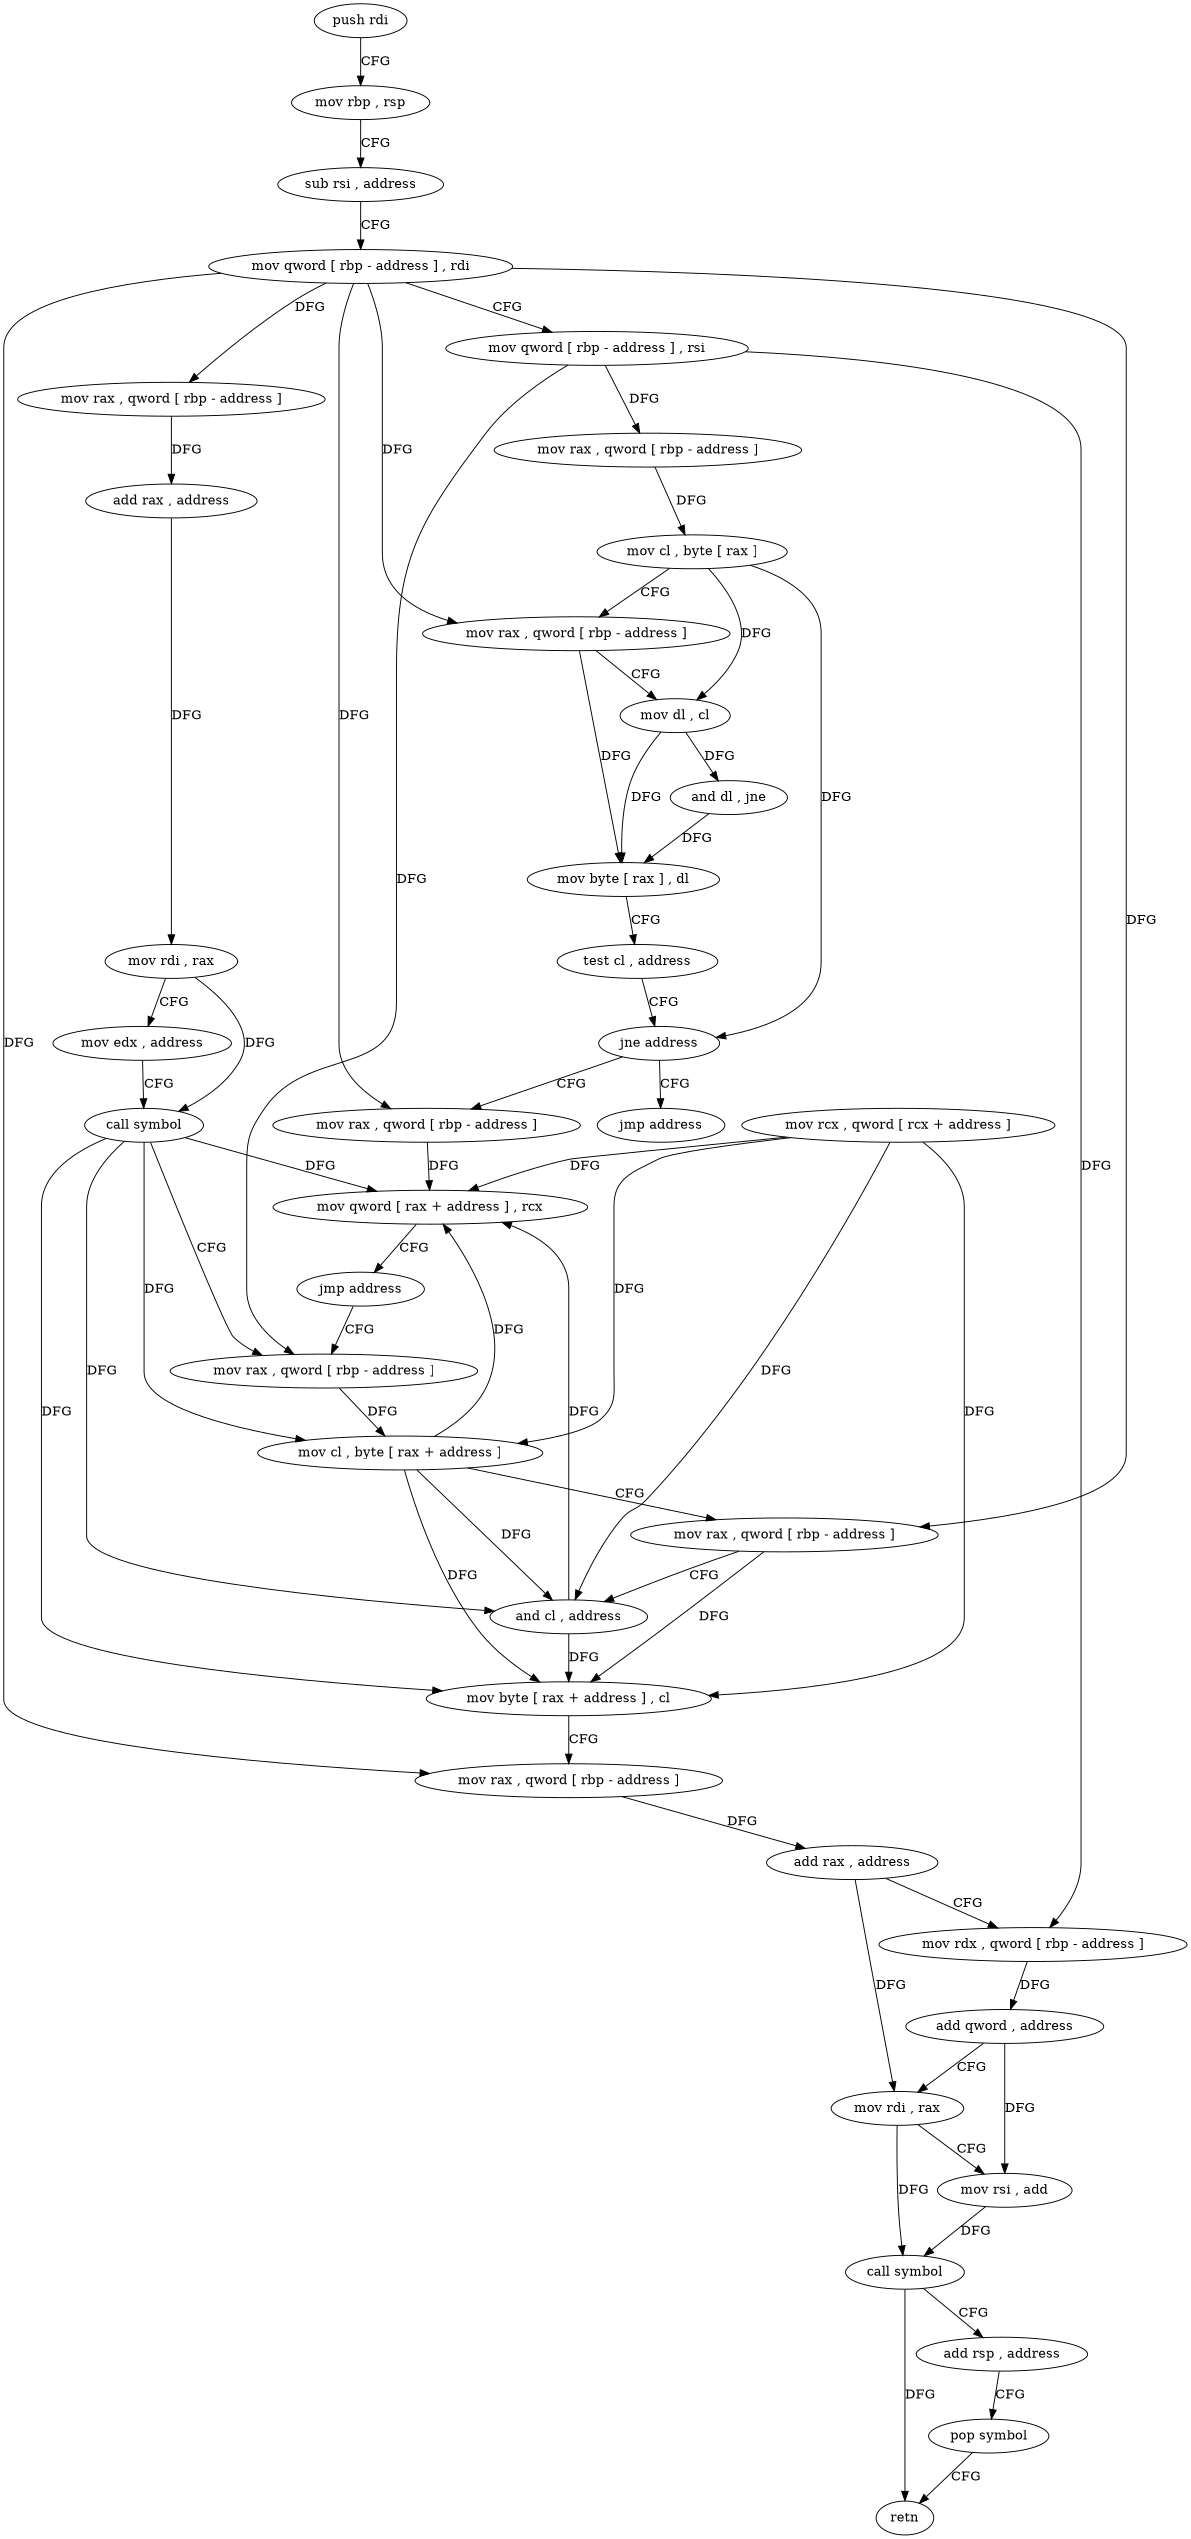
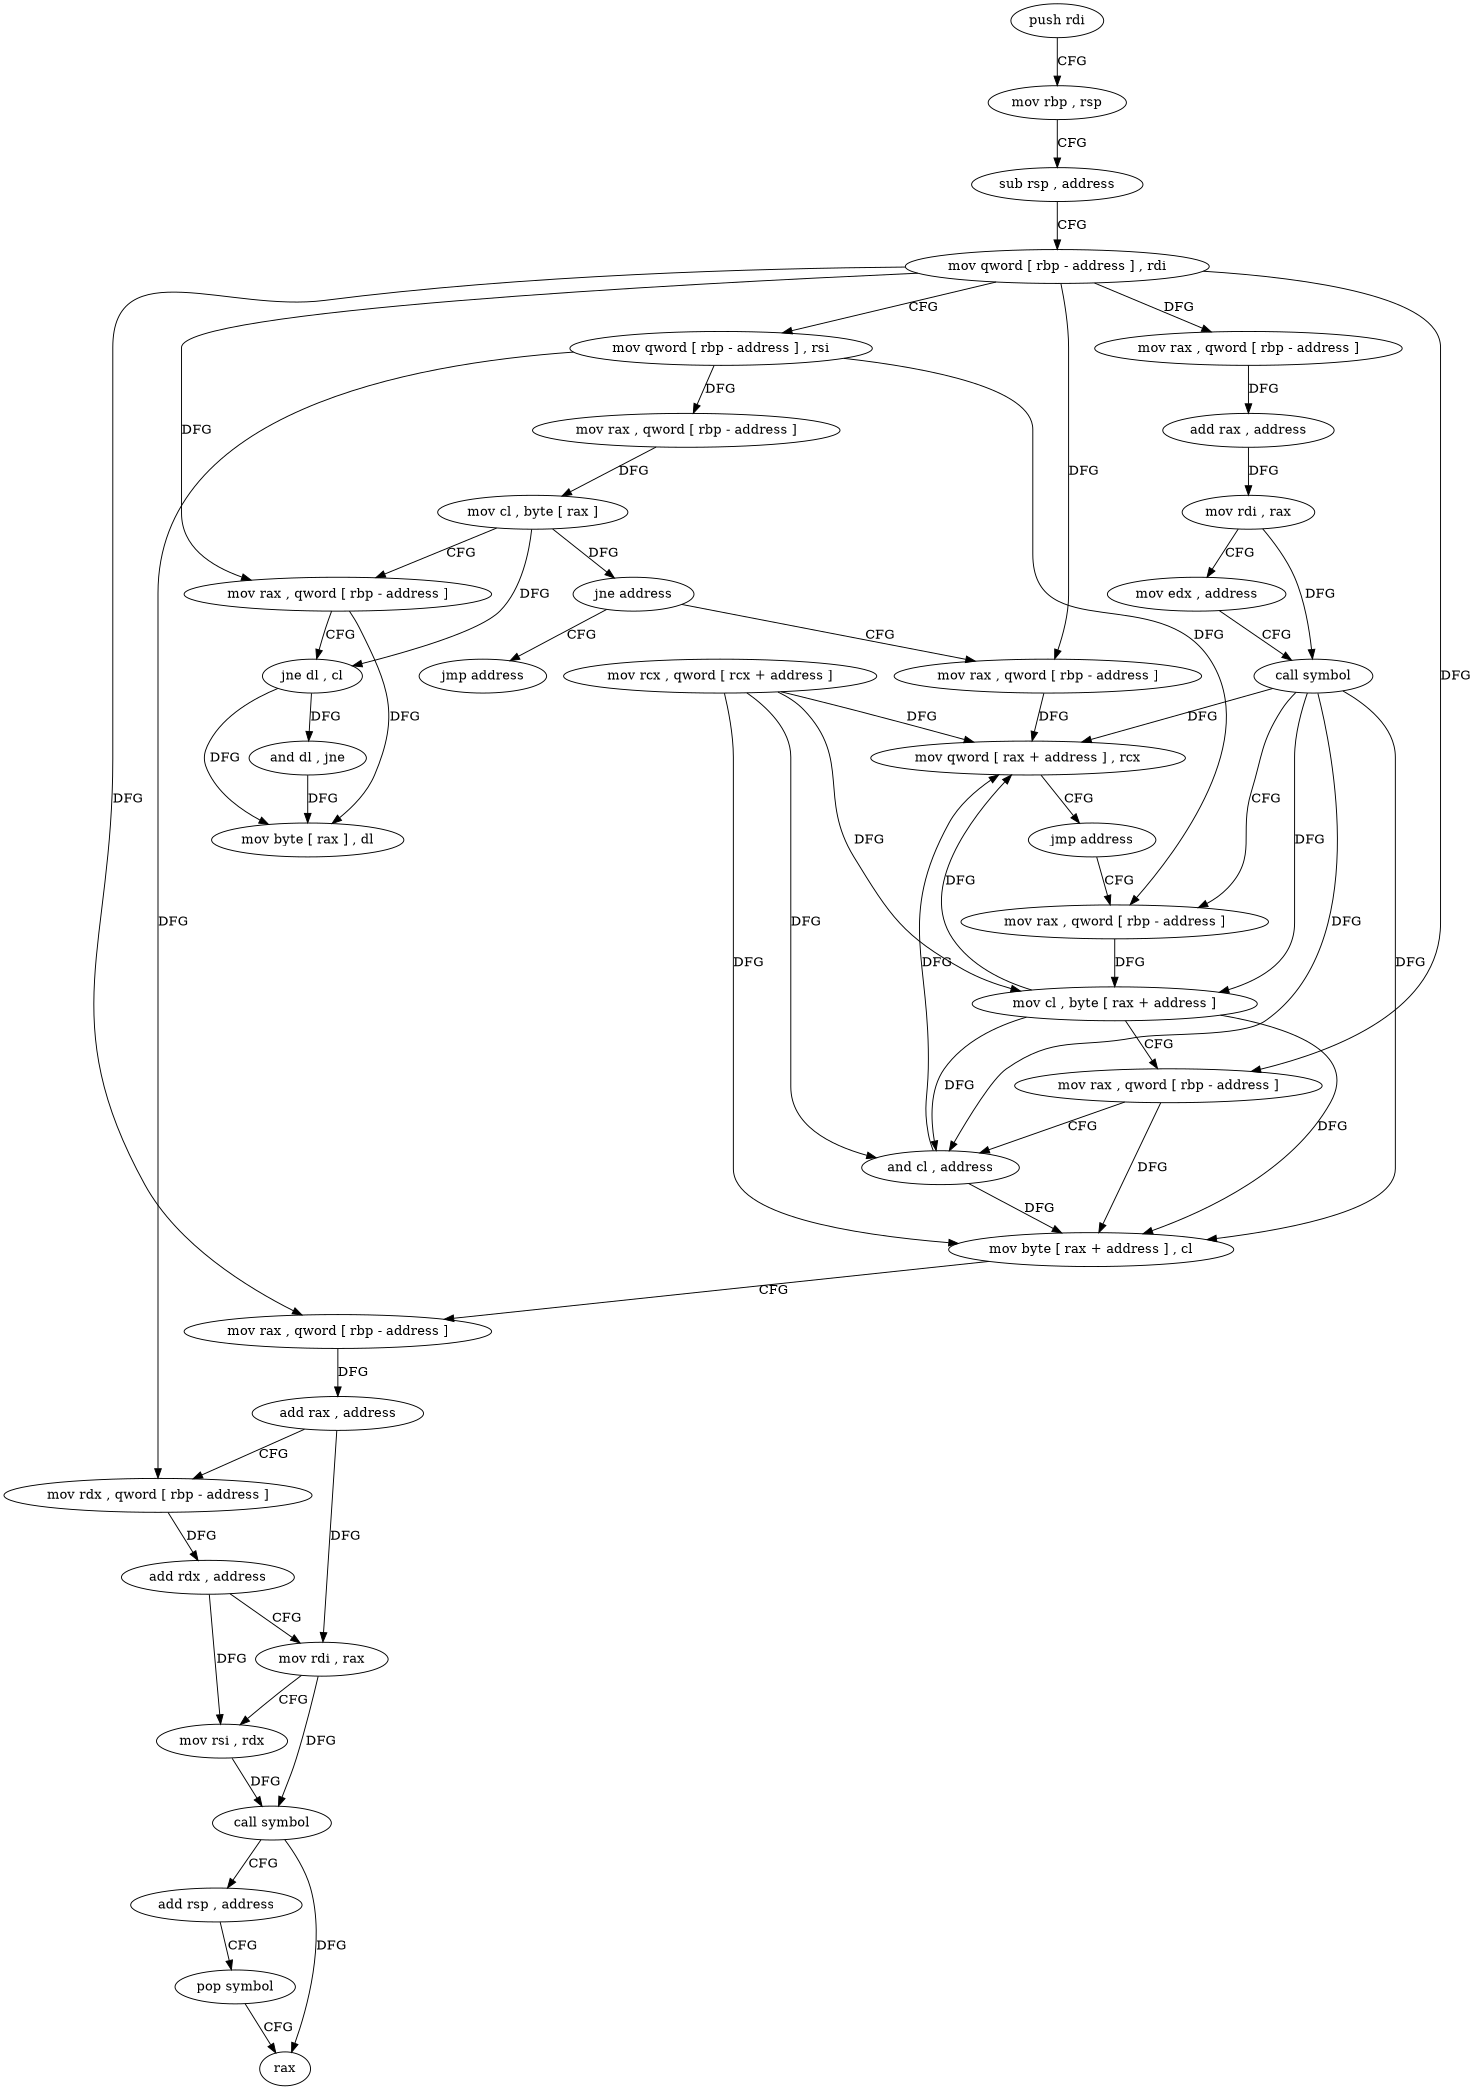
node "sub rsi , address": label "sub rsi , address" -> "sub rsp , address"
node "mov dl , cl": label "mov dl , cl" -> "jne dl , cl"
node "test cl , address": removed
node "add qword , address": label "add qword , address" -> "add rdx , address"
node "mov rsi , add": label "mov rsi , add" -> "mov rsi , rdx"
node "retn": label "retn" -> "rax"
